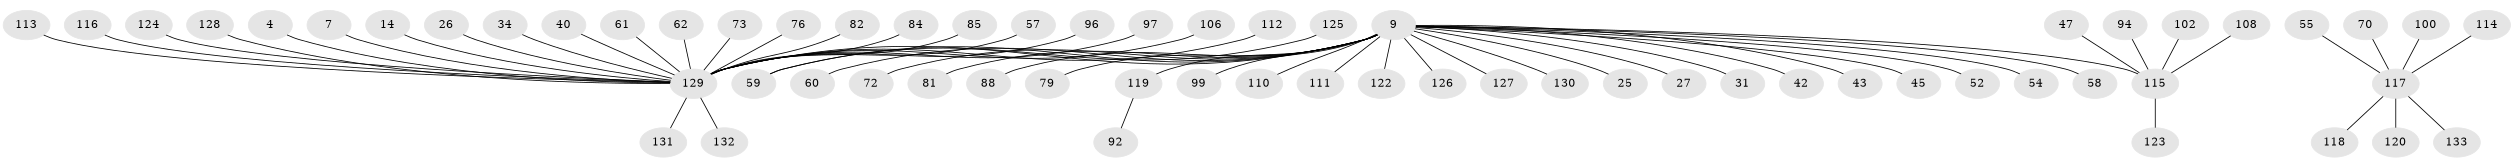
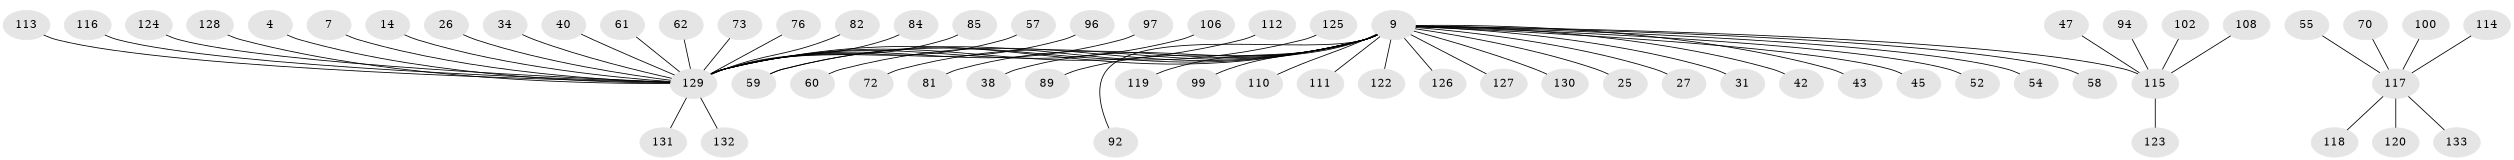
node "88": label "88" -> "38"
node "79": label "79" -> "89"
edge "119" -- "92": now "9" -- "92"
